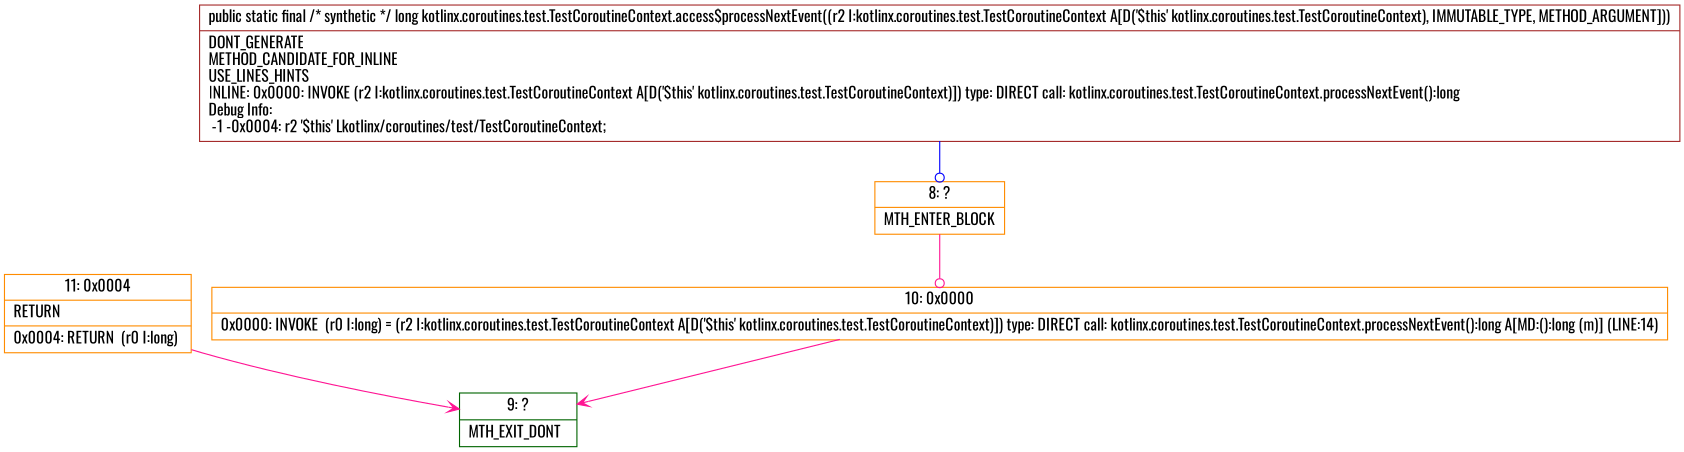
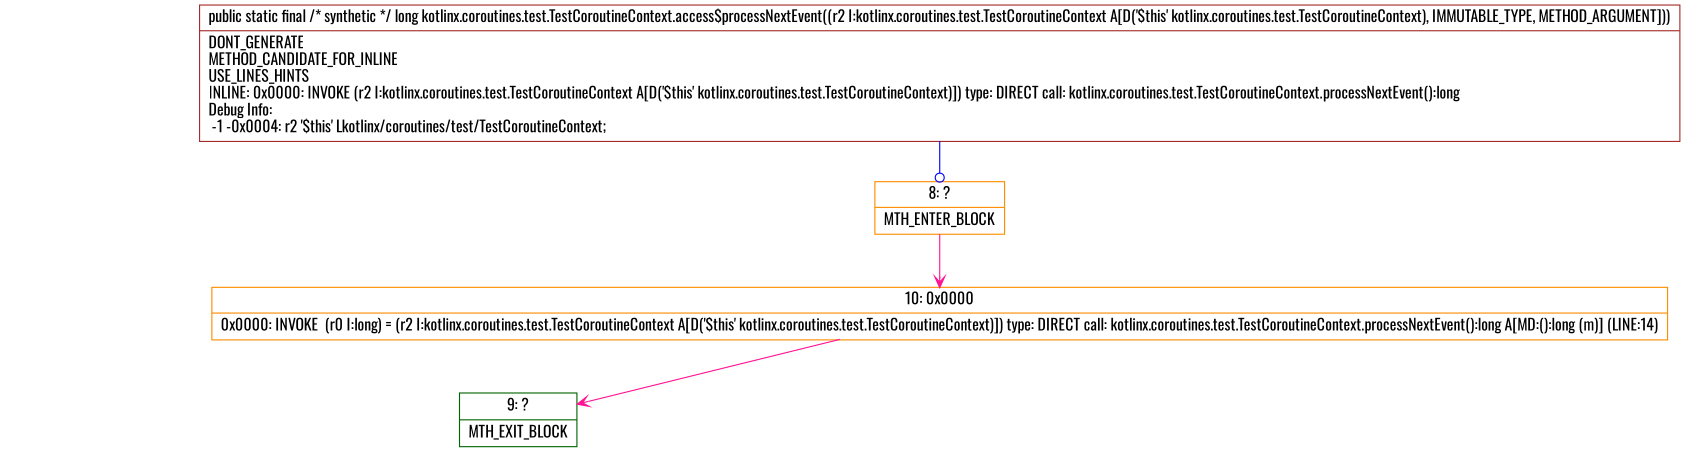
edge "8: ?" -> "10: 0x0000": arrowhead odot -> vee
node "11: 0x0004": removed
node "9: ?": text "MTH_EXIT_DONT" -> "MTH_EXIT_BLOCK"
